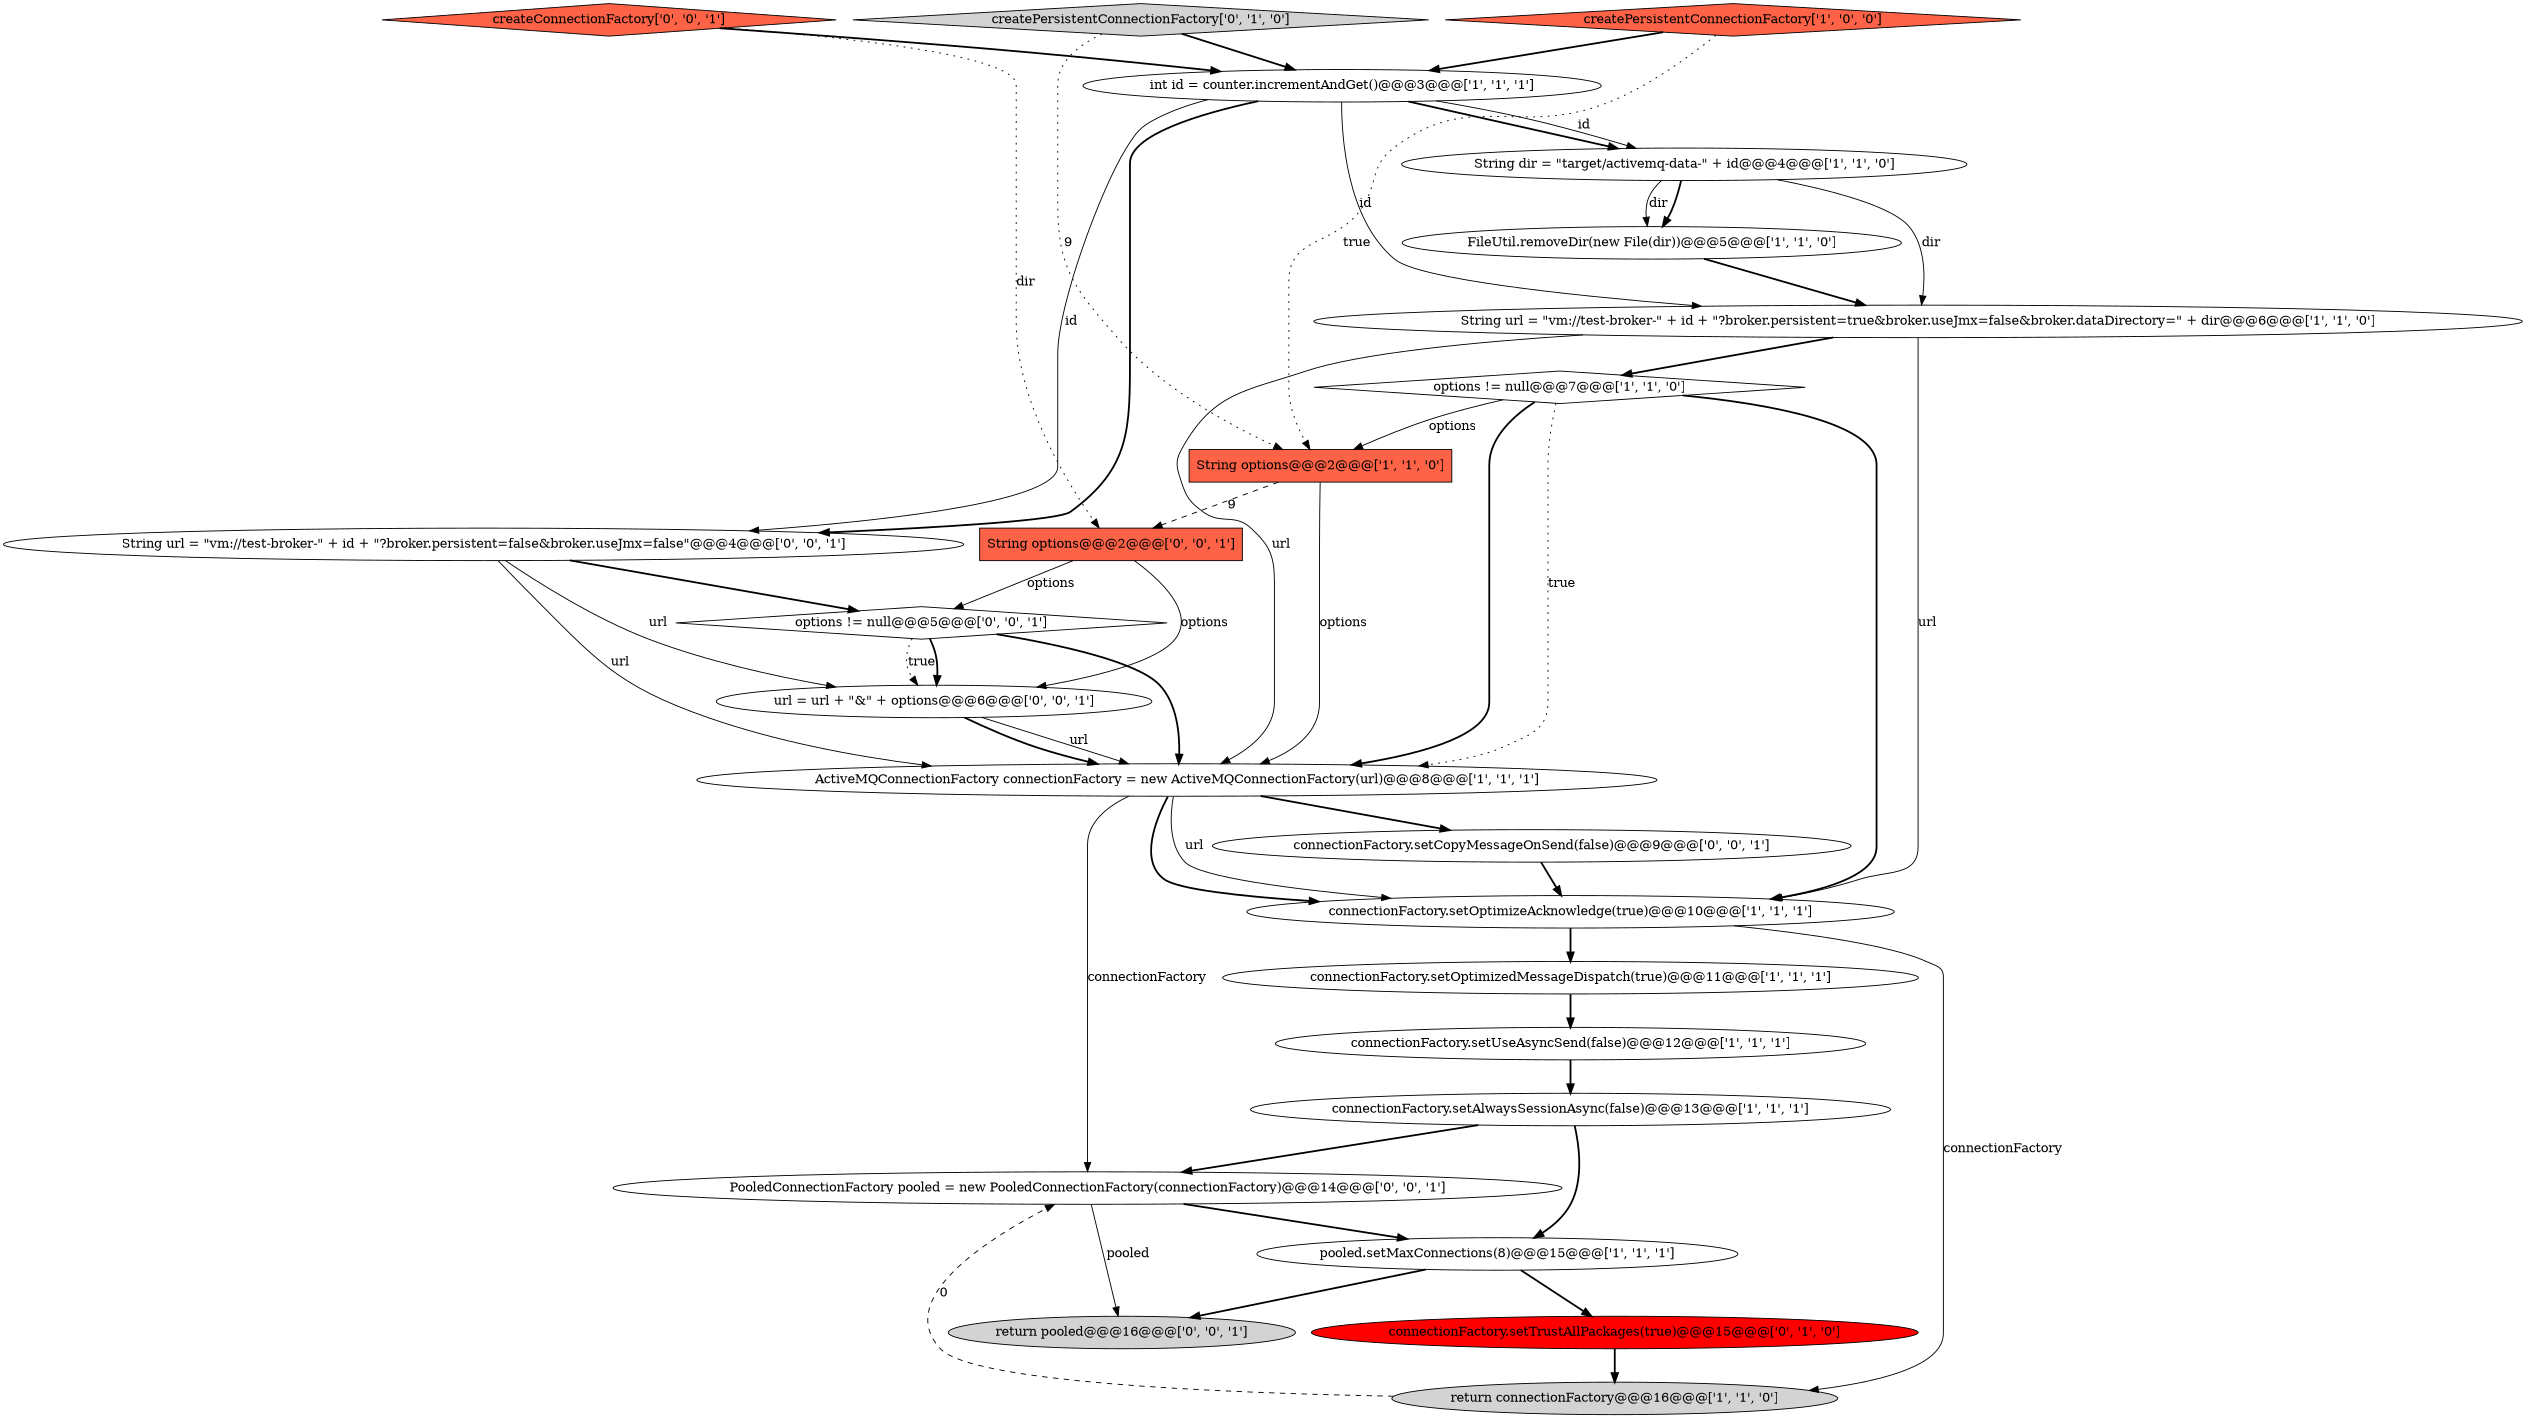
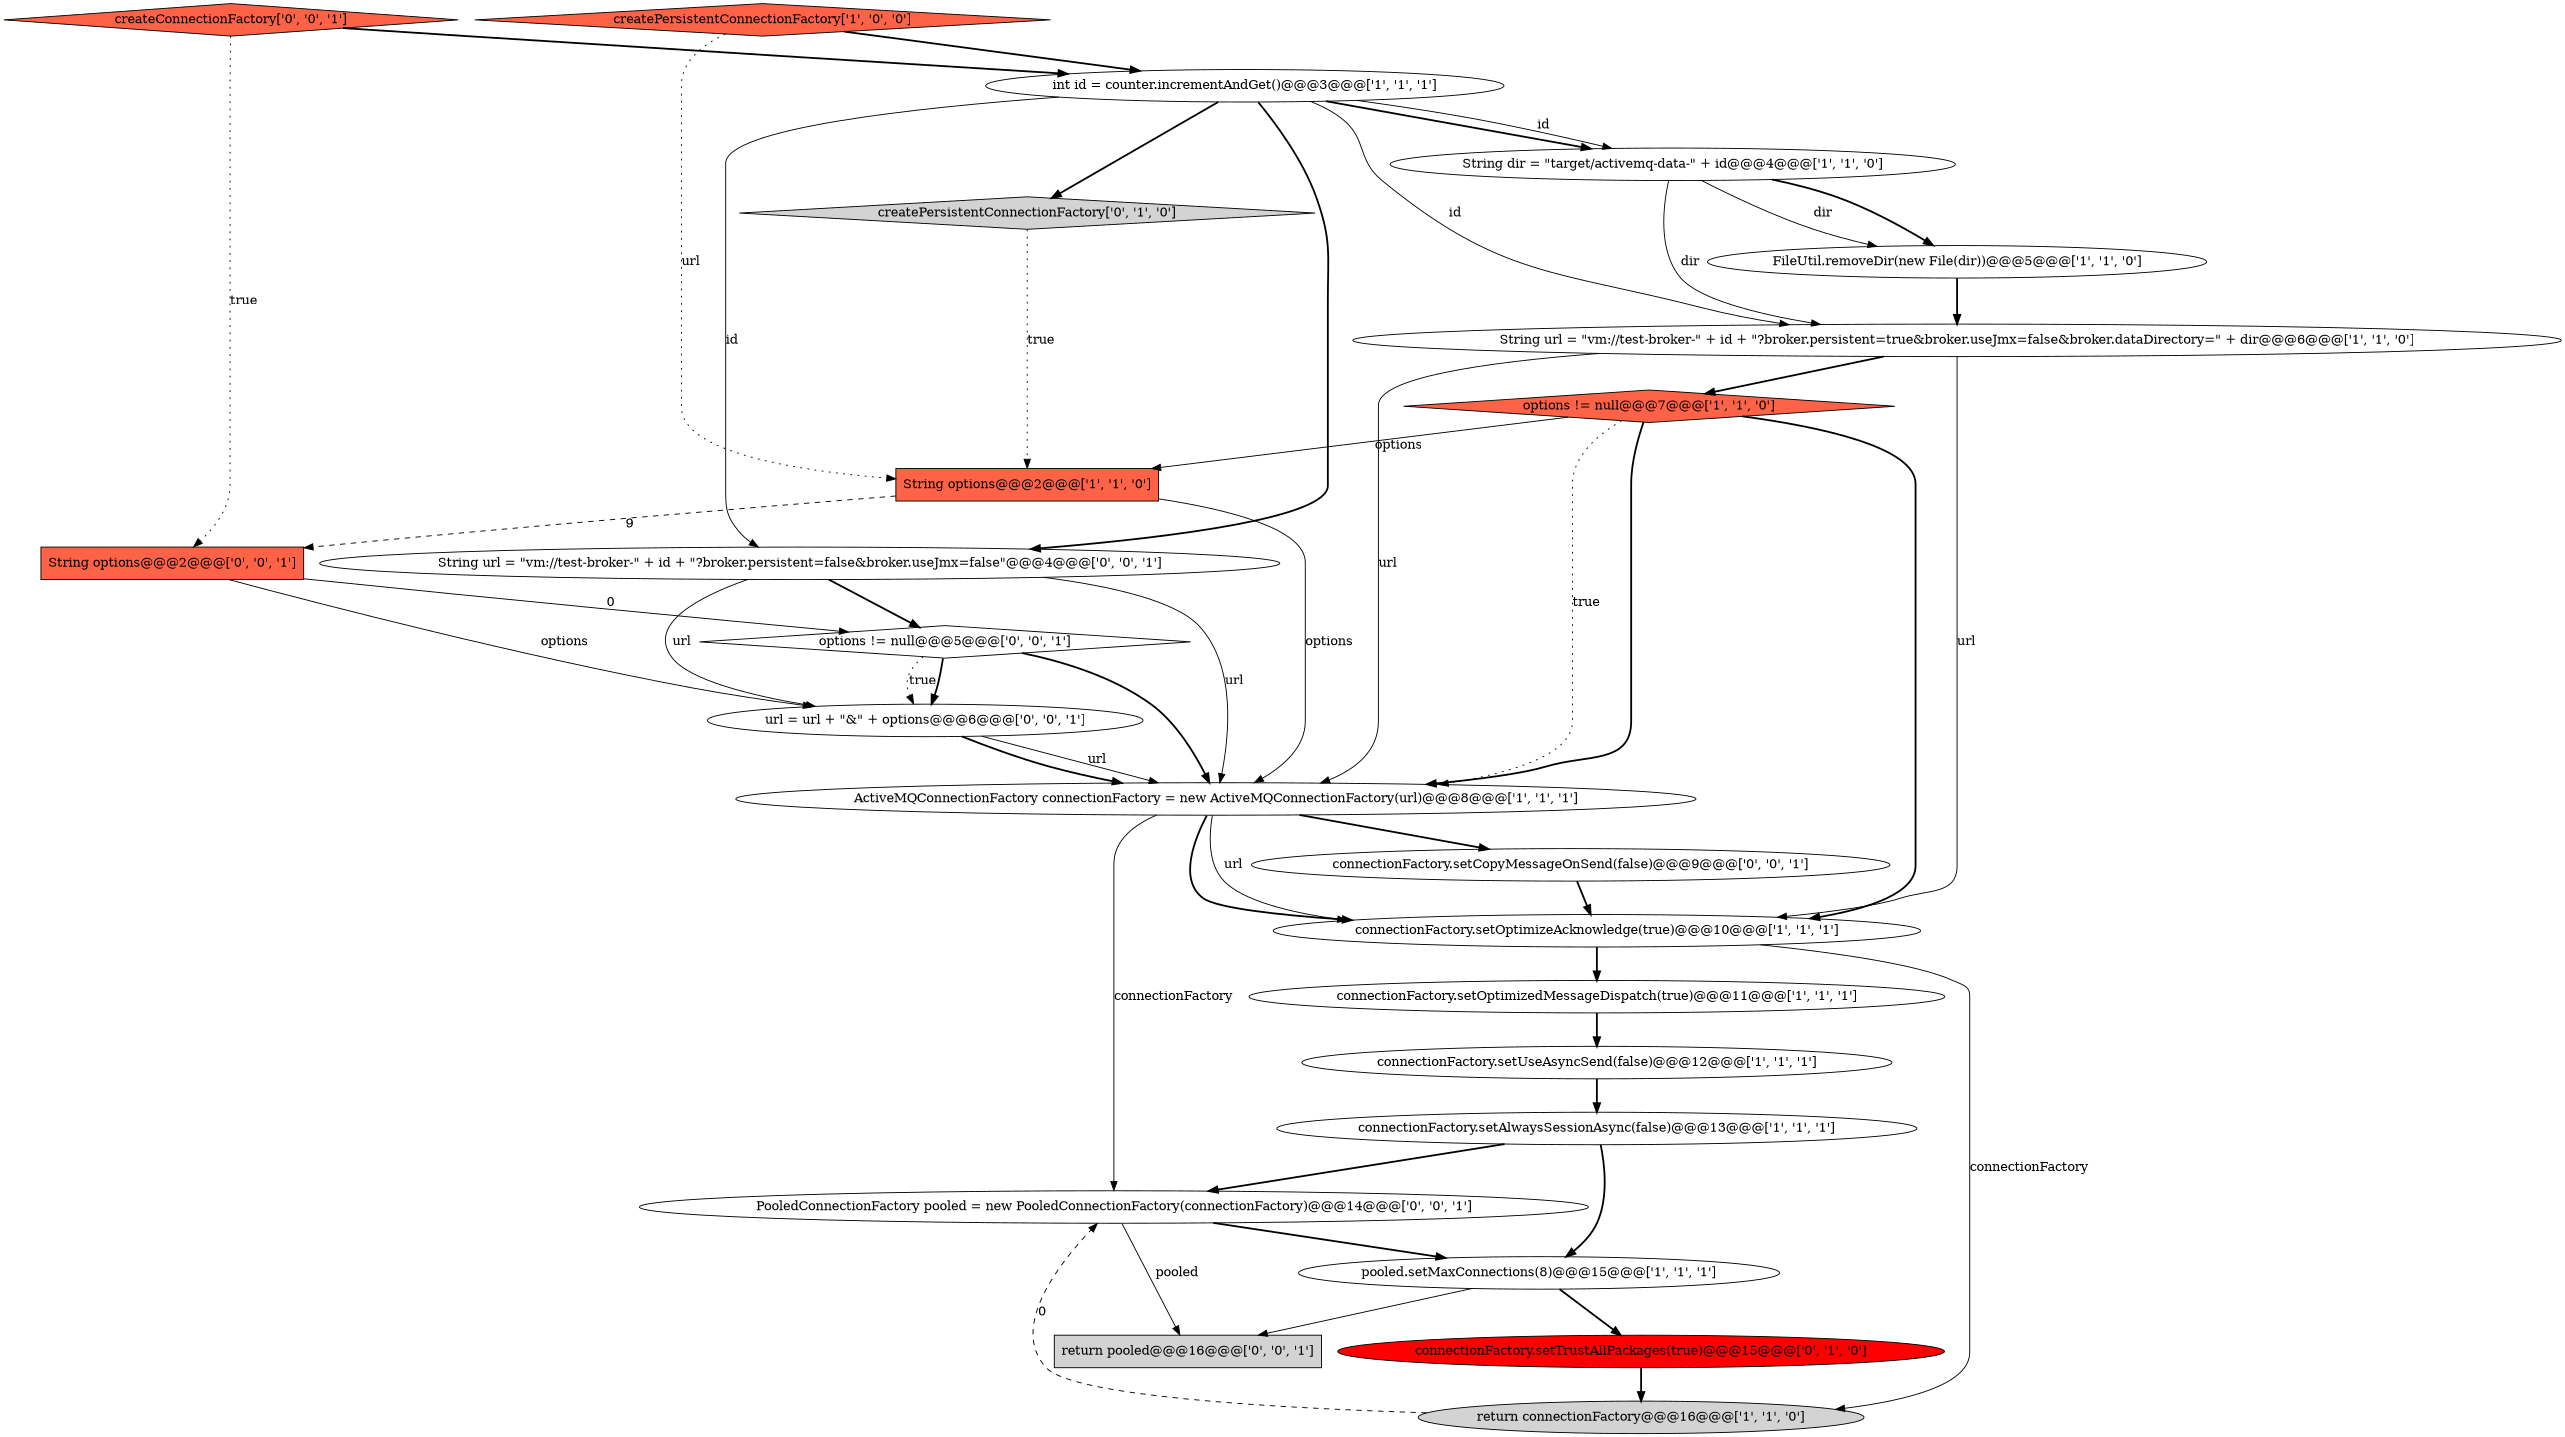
edge "createPersistentConnectionFactory['0', '1', '0']" -> "int id = counter.incrementAndGet()@@@3@@@['1', '1', '1']": reversed
edge "createPersistentConnectionFactory['0', '1', '0']" -> "String options@@@2@@@['1', '1', '0']": label "9" -> "true"
edge "createPersistentConnectionFactory['1', '0', '0']" -> "String options@@@2@@@['1', '1', '0']": label "true" -> "url"
edge "createConnectionFactory['0', '0', '1']" -> "String options@@@2@@@['0', '0', '1']": label "dir" -> "true"
node "options != null@@@7@@@['1', '1', '0']": fillcolor white -> tomato
edge "String options@@@2@@@['0', '0', '1']" -> "options != null@@@5@@@['0', '0', '1']": label "options" -> "0"
edge "pooled.setMaxConnections(8)@@@15@@@['1', '1', '1']" -> "return pooled@@@16@@@['0', '0', '1']": style bold -> solid
node "return pooled@@@16@@@['0', '0', '1']": shape ellipse -> box
